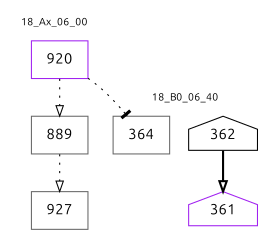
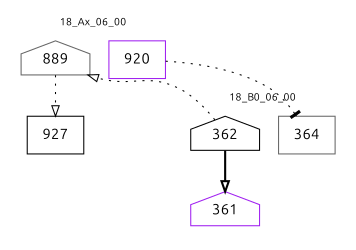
edge "920" -> "889": now "362" -> "889"
cluster "18_B0_06_40": label "18_B0_06_40" -> "18_B0_06_00"
node "889": shape box -> house
node "927": color gray40 -> black
